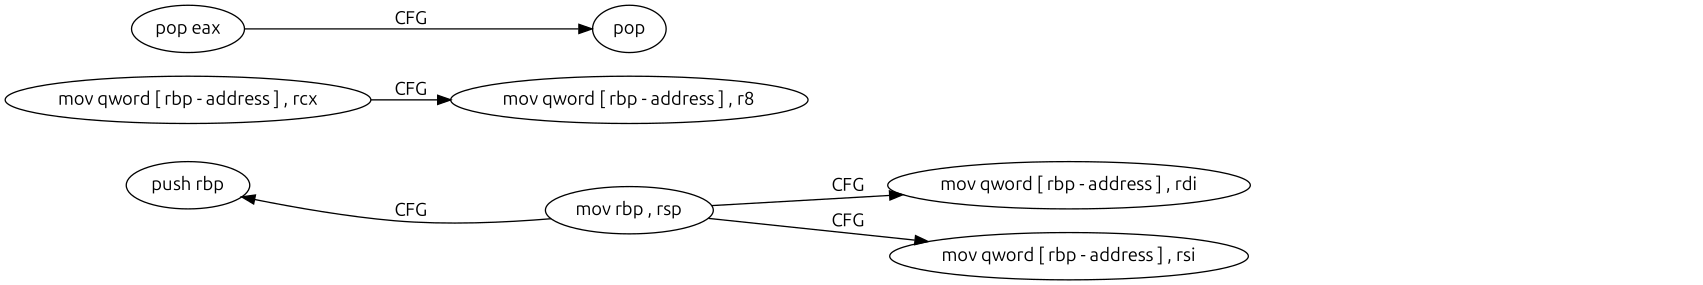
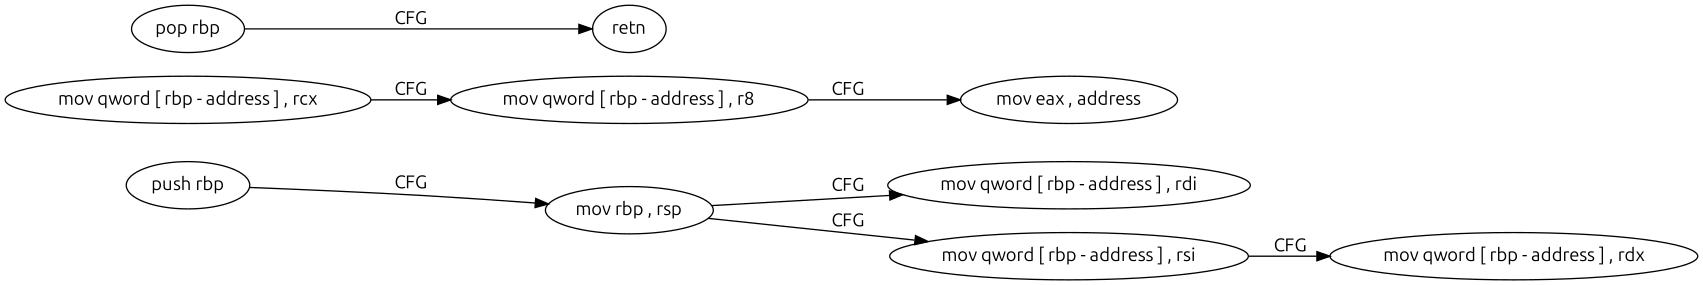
node "pop eax": label "pop eax" -> "pop rbp"
node "pop": label "pop" -> "retn"
node "mov eax , address": added
edge "mov rbp , rsp" -> "push rbp": reversed
node "mov qword [ rbp - address ] , rdx": added
